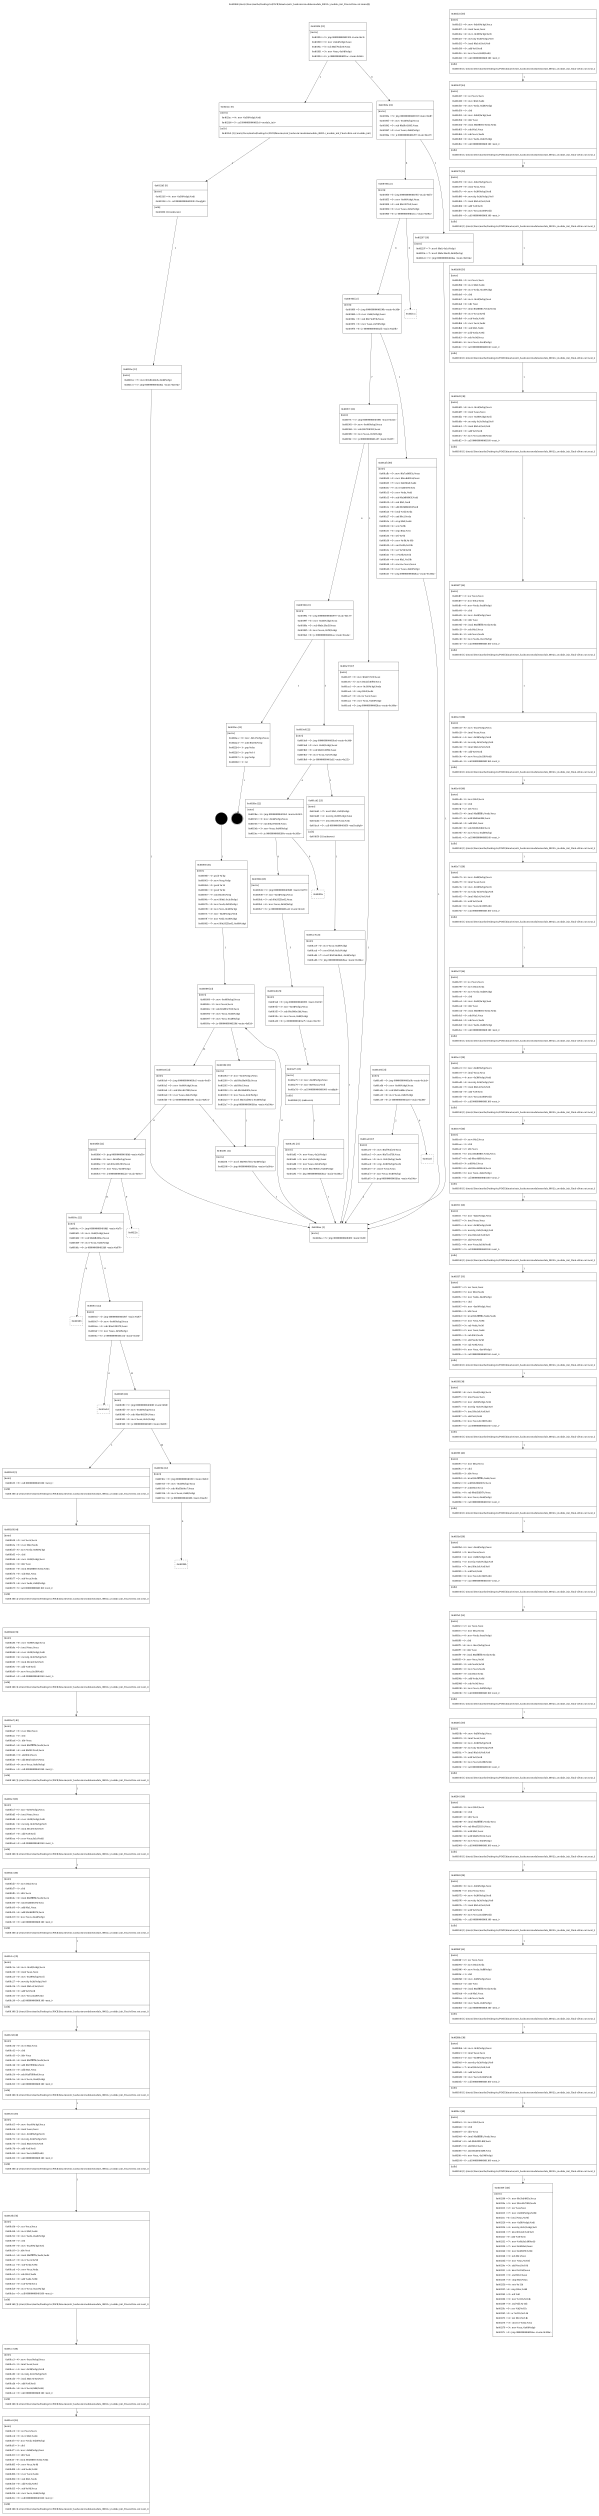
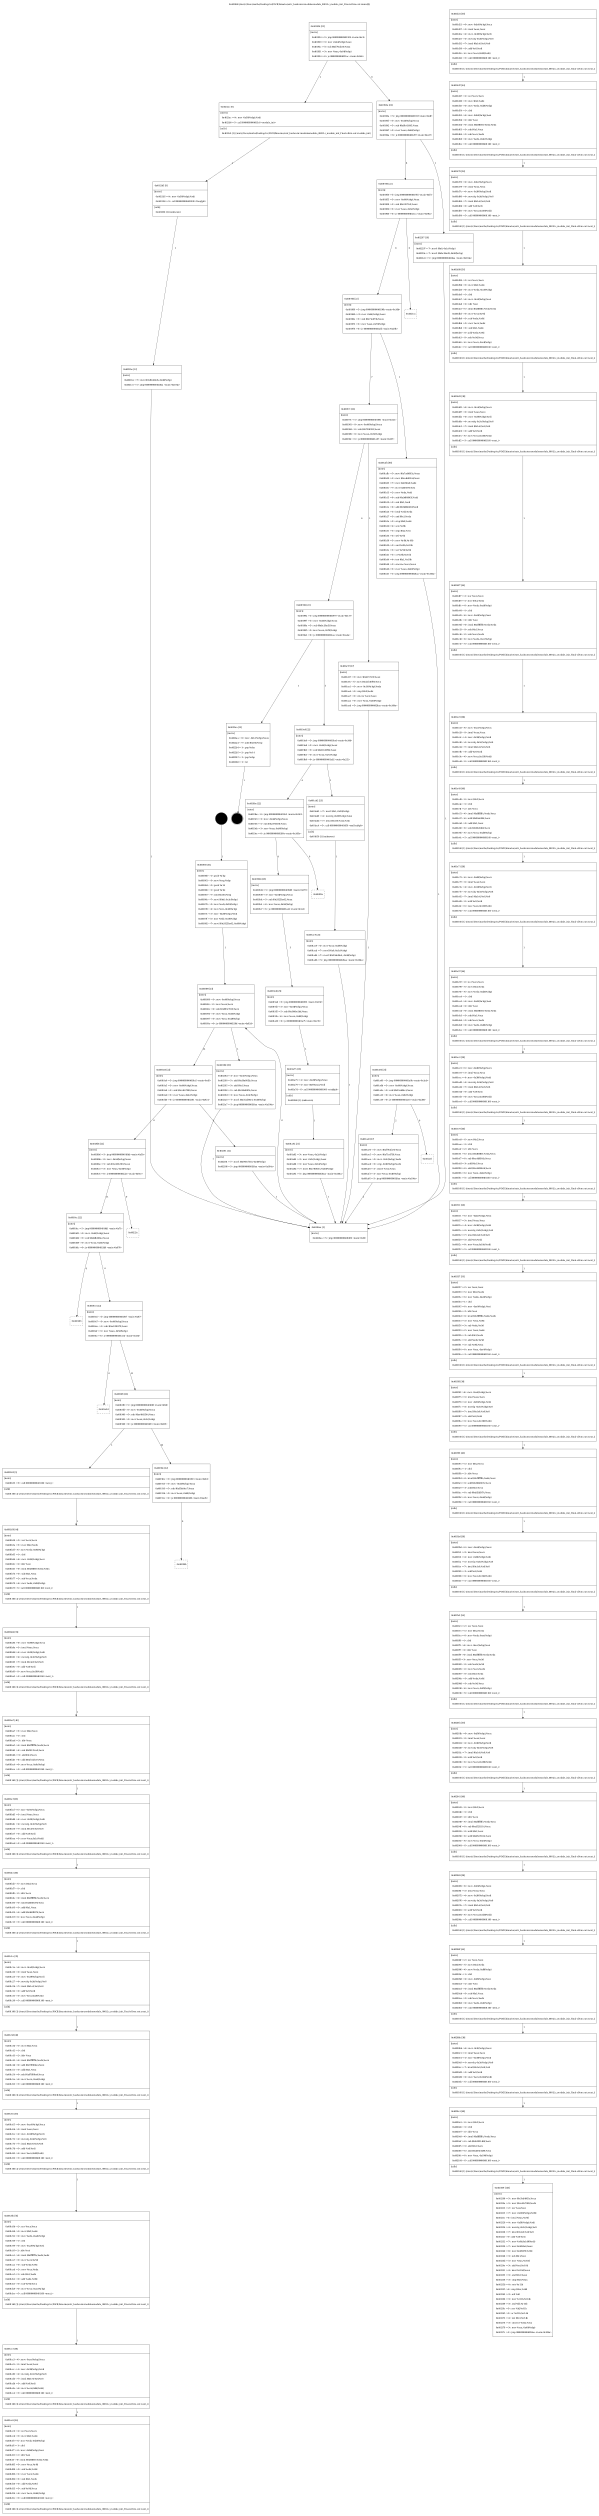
edge "0x40218d [31]" -> "0x402181 [12]": now "0x40218d [31]" -> "0x4028aa [5]"
edge "0x401b58 [44]" -> "0x401b84 [35]": added, label "1"
